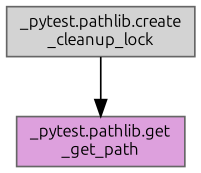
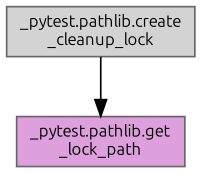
node "_pytest.pathlib.get _get_path": label "_pytest.pathlib.get _get_path" -> "_pytest.pathlib.get _lock_path"
